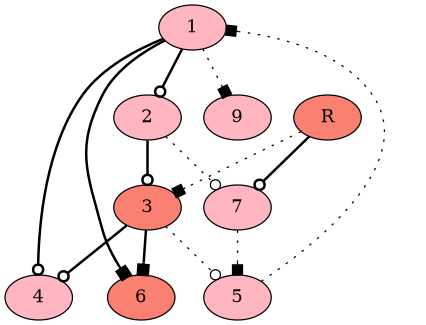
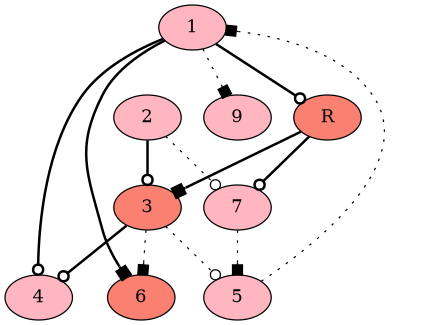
edge "1" -> "2": now "1" -> "R"
edge "R" -> "3": style dotted -> bold
edge "3" -> "6": style bold -> dotted
